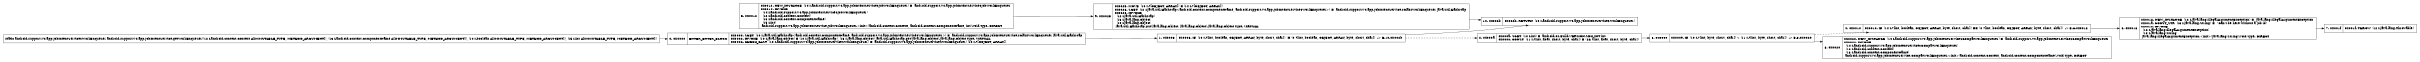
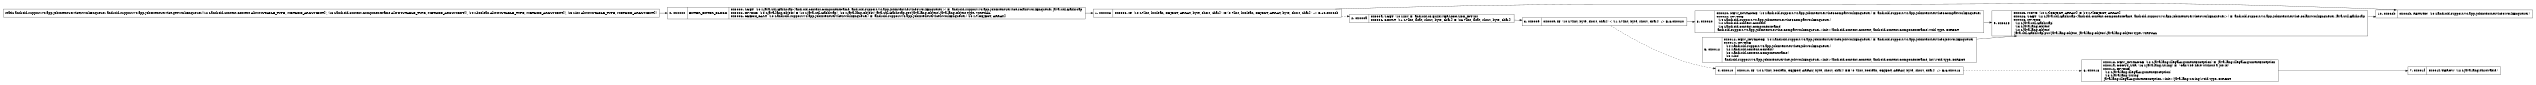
edge "8: 0x0020" -> "9: 0x0025": added
edge "4: 0x0010" -> "6: 0x0018": style solid -> dashed
